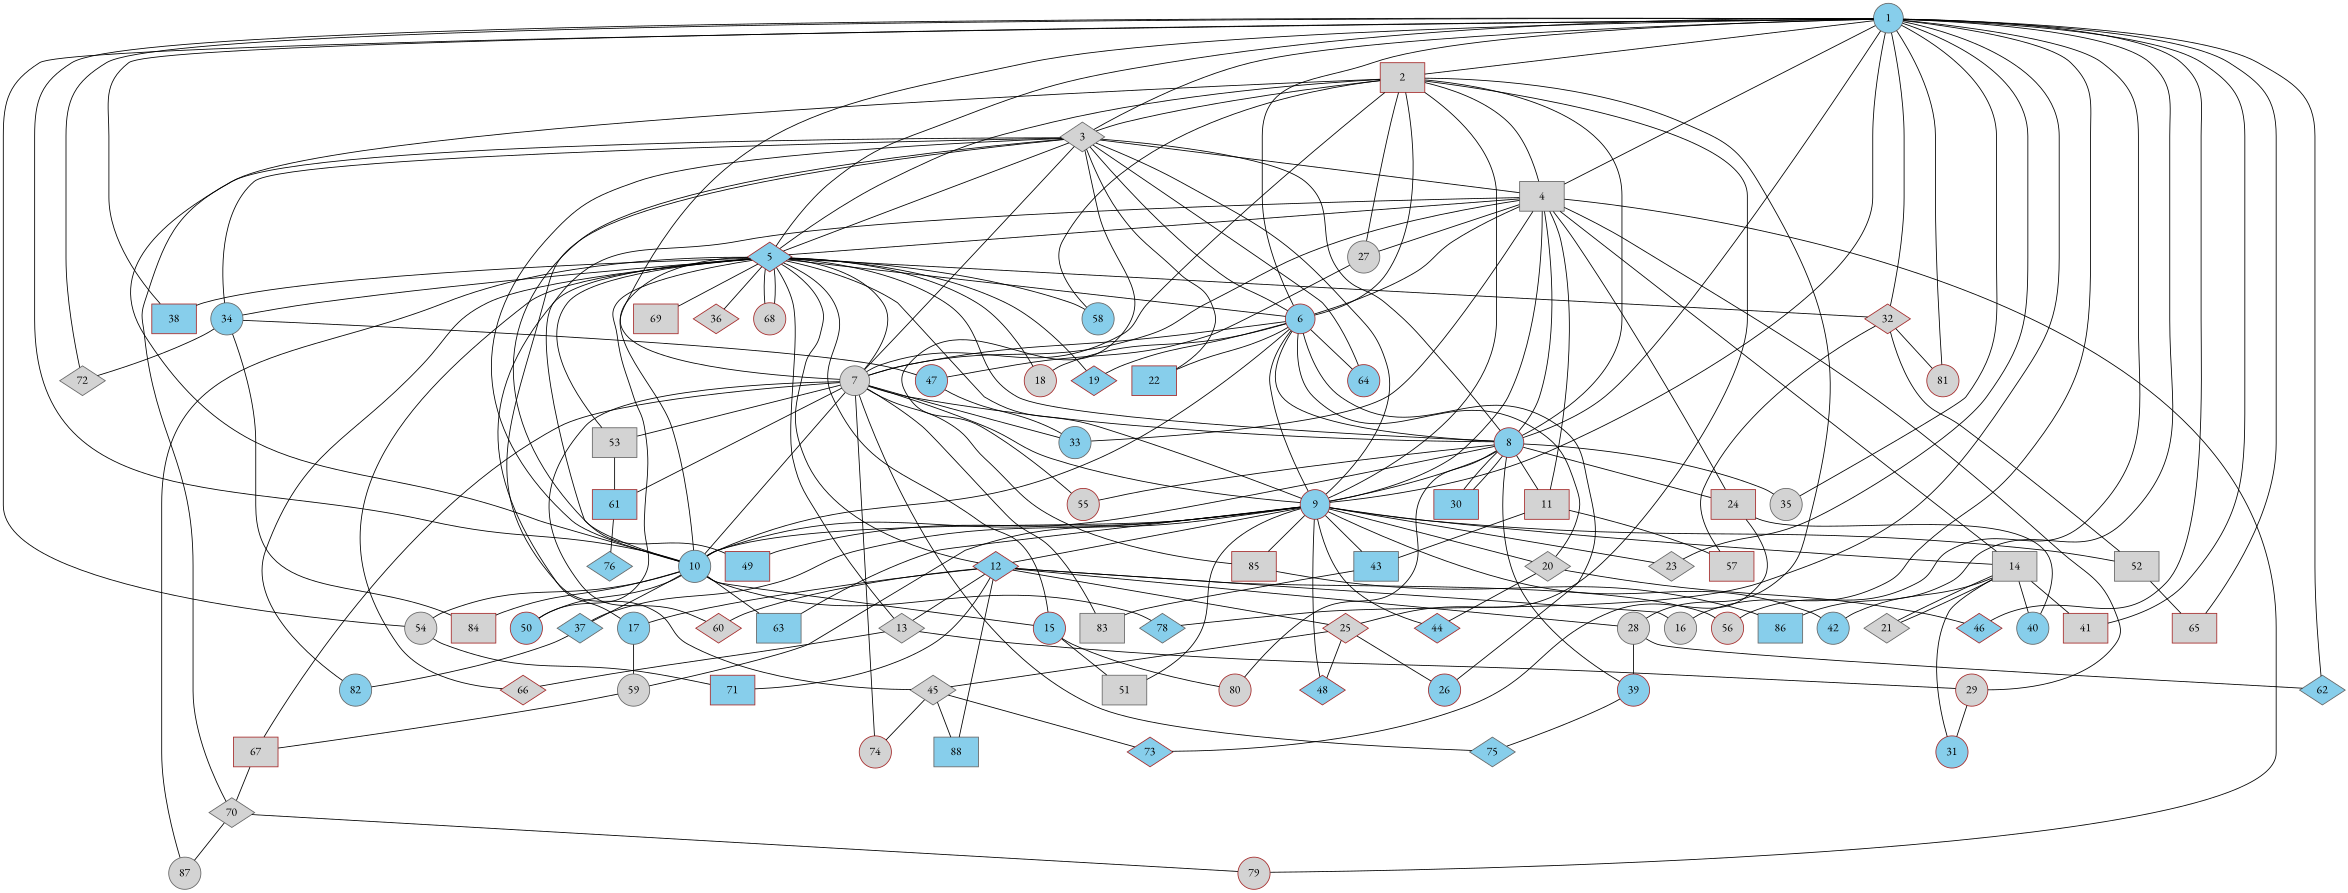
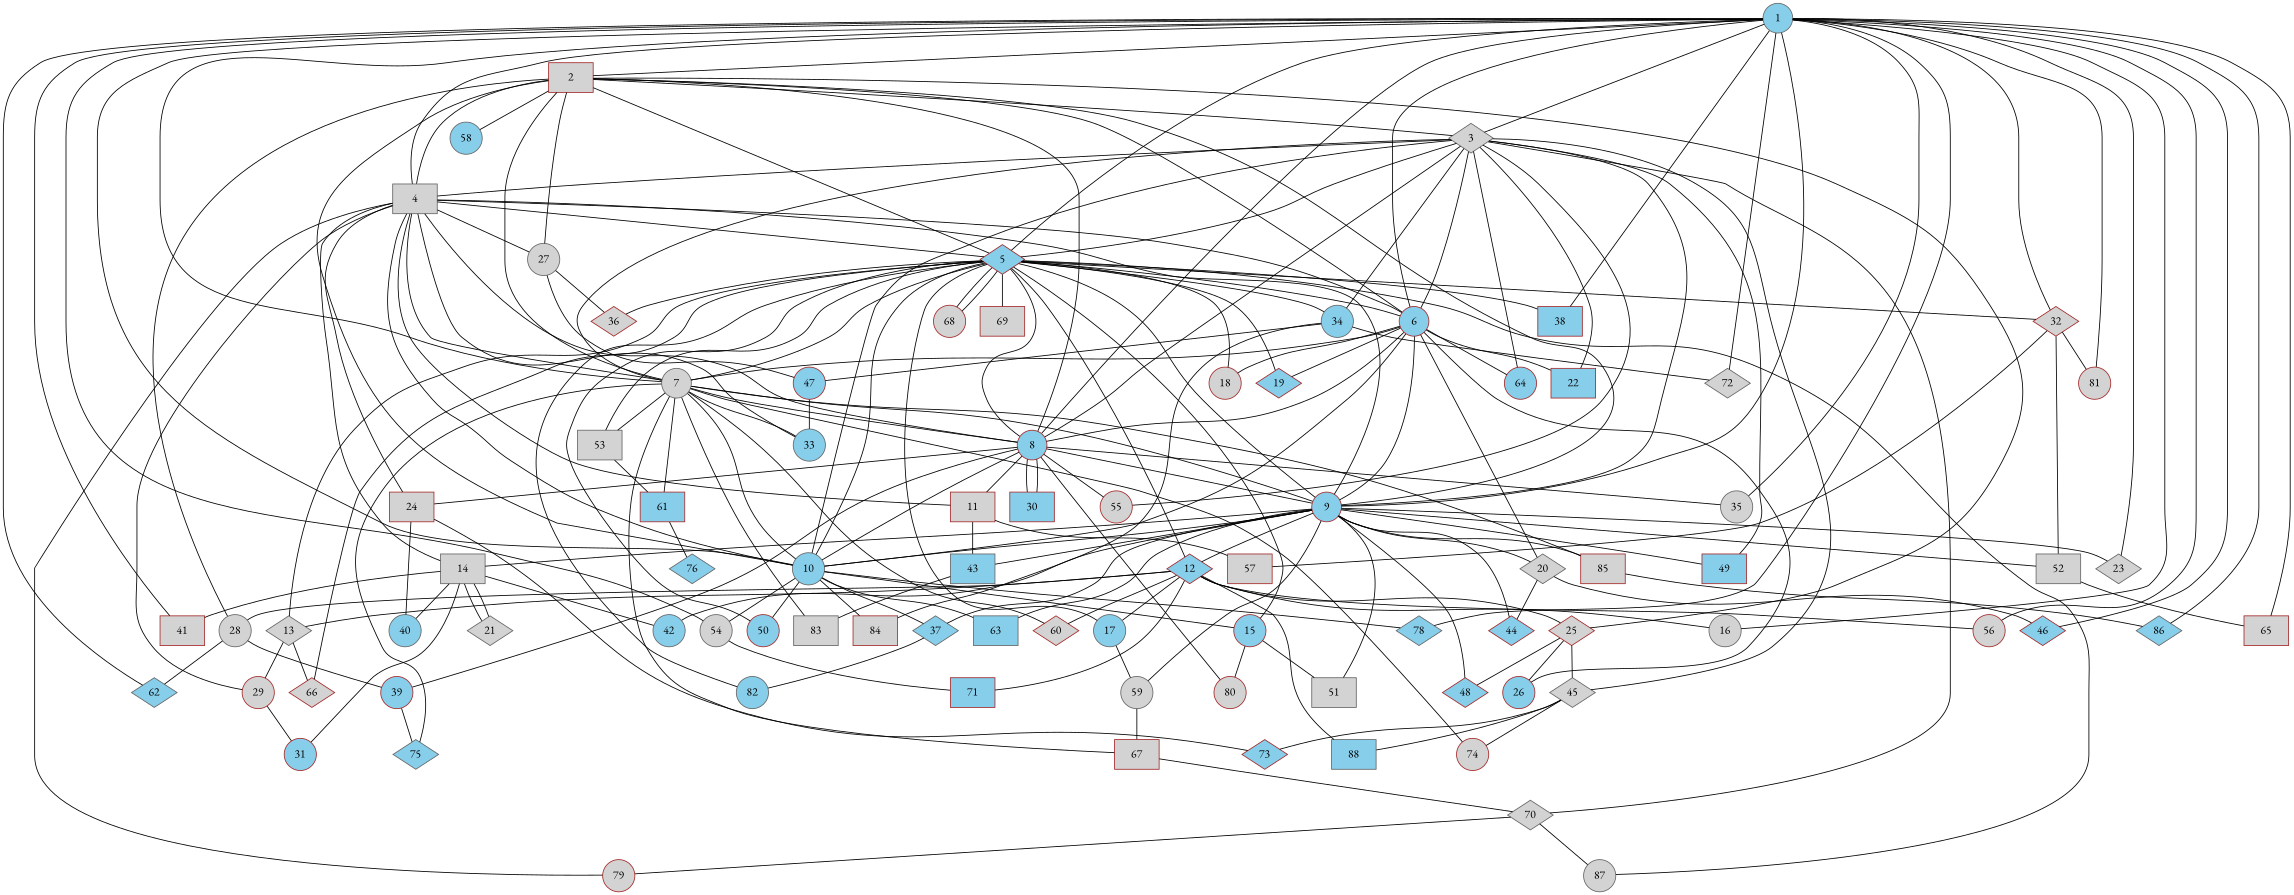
edge "5" -- "58": removed
edge "27" -- "36": added
node "86": shape box -> diamond
